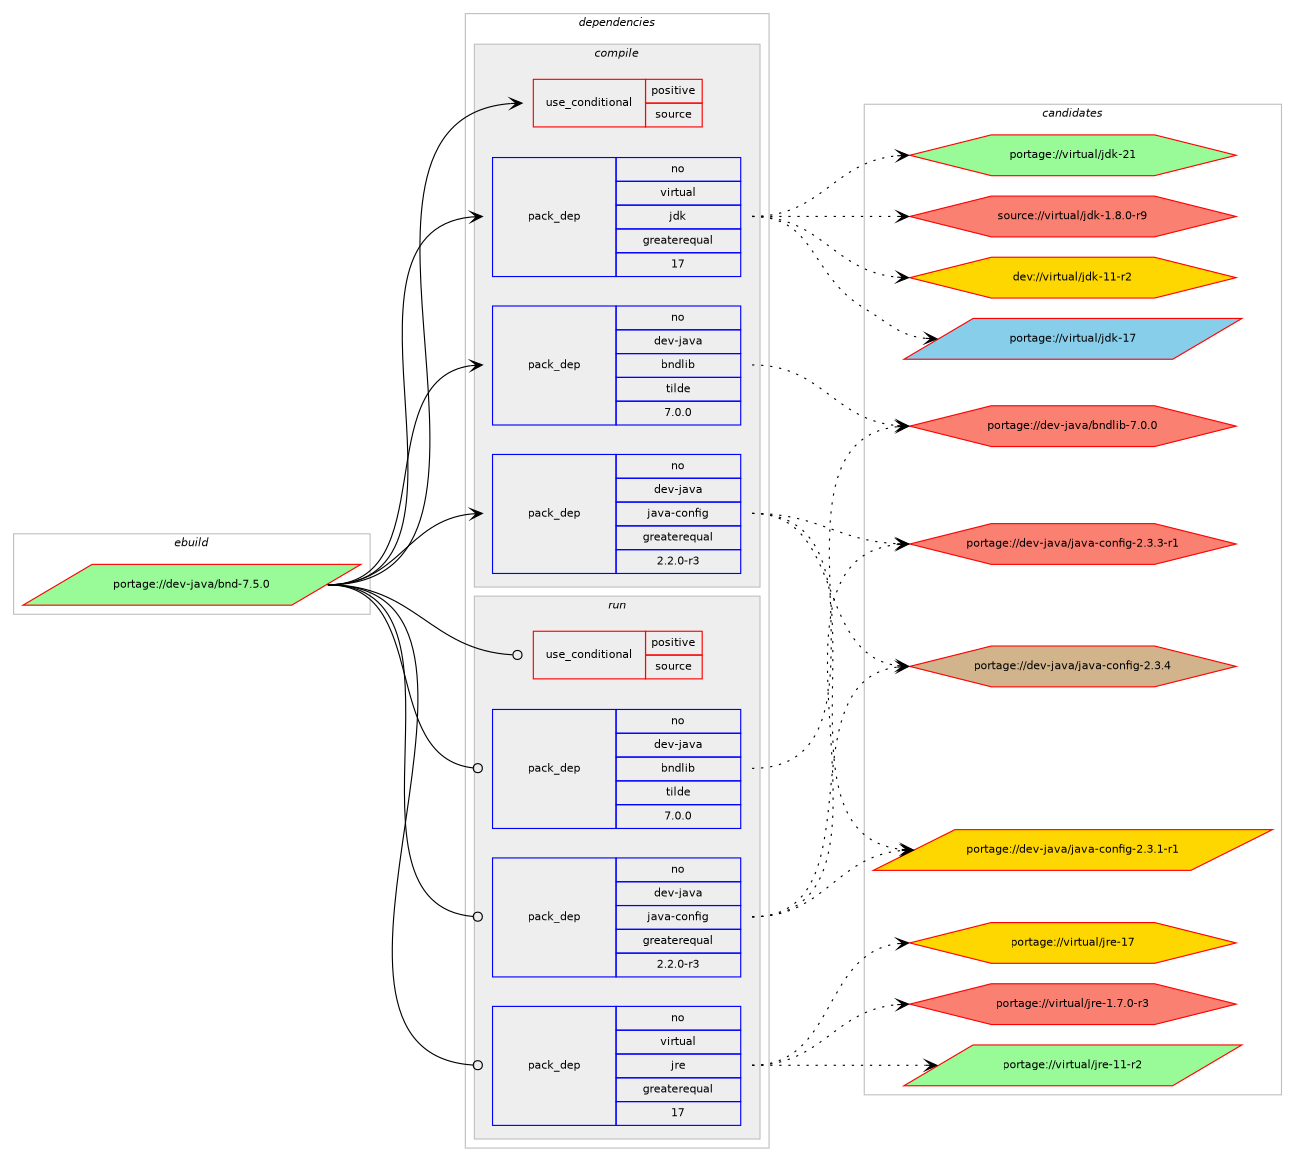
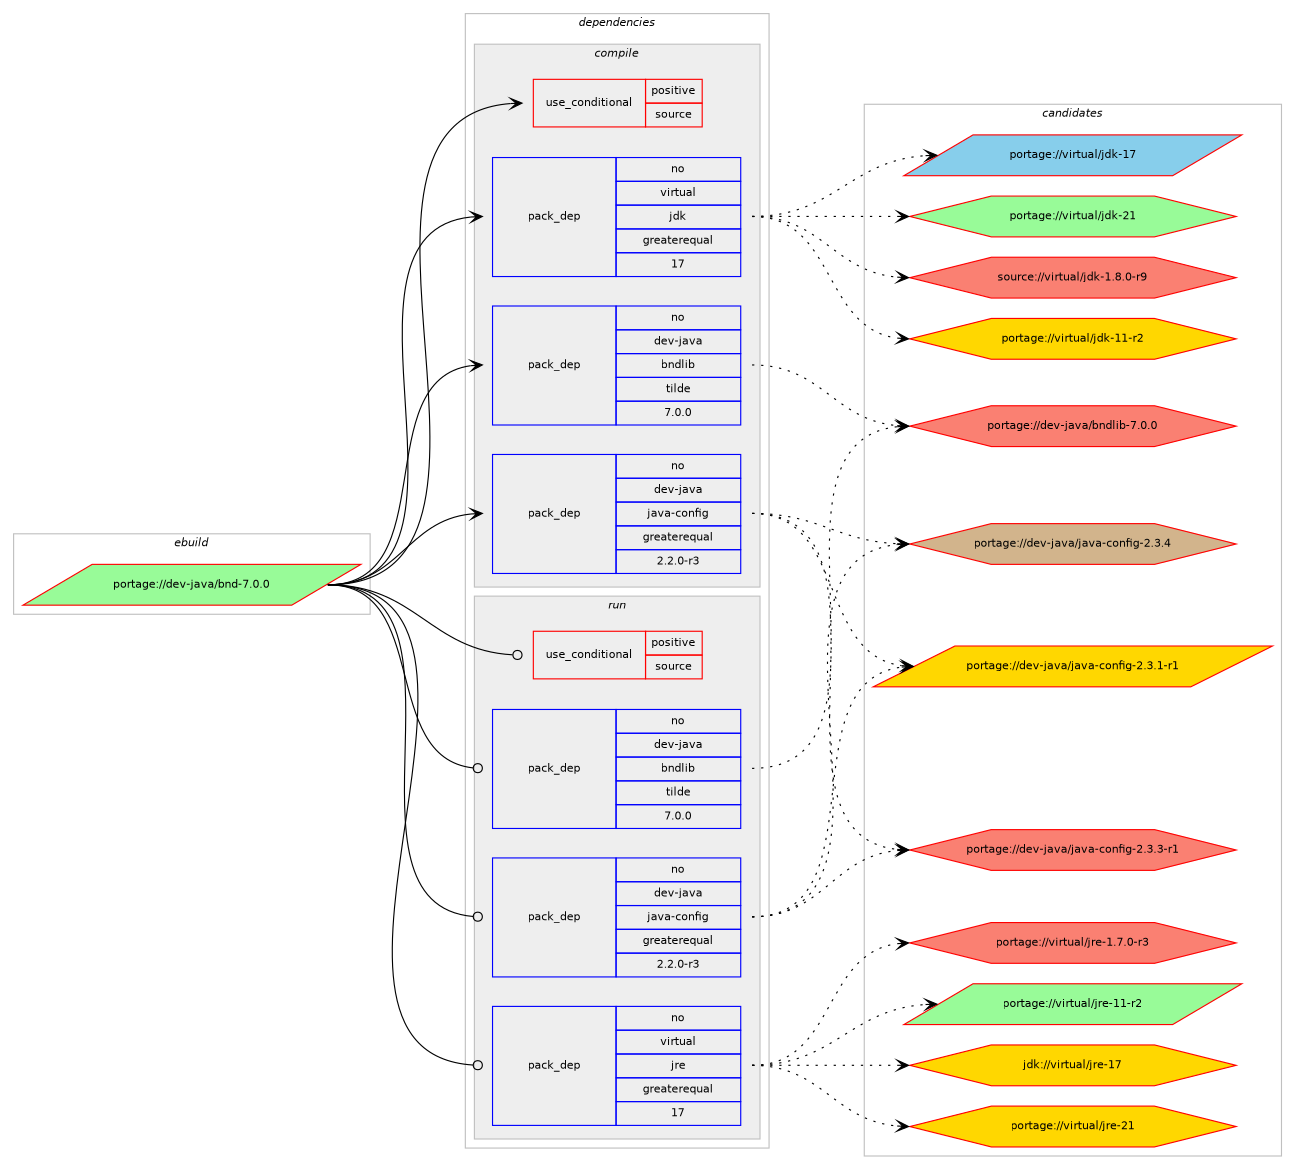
node "dev://virtual/jdk-11-r2": label "dev://virtual/jdk-11-r2" -> "portage://virtual/jdk-11-r2"
node "portage://dev-java/bnd-7.5.0": label "portage://dev-java/bnd-7.5.0" -> "portage://dev-java/bnd-7.0.0"
node "portage://virtual/jre-17": label "portage://virtual/jre-17" -> "jdk://virtual/jre-17"
node "portage://virtual/jre-21": added
